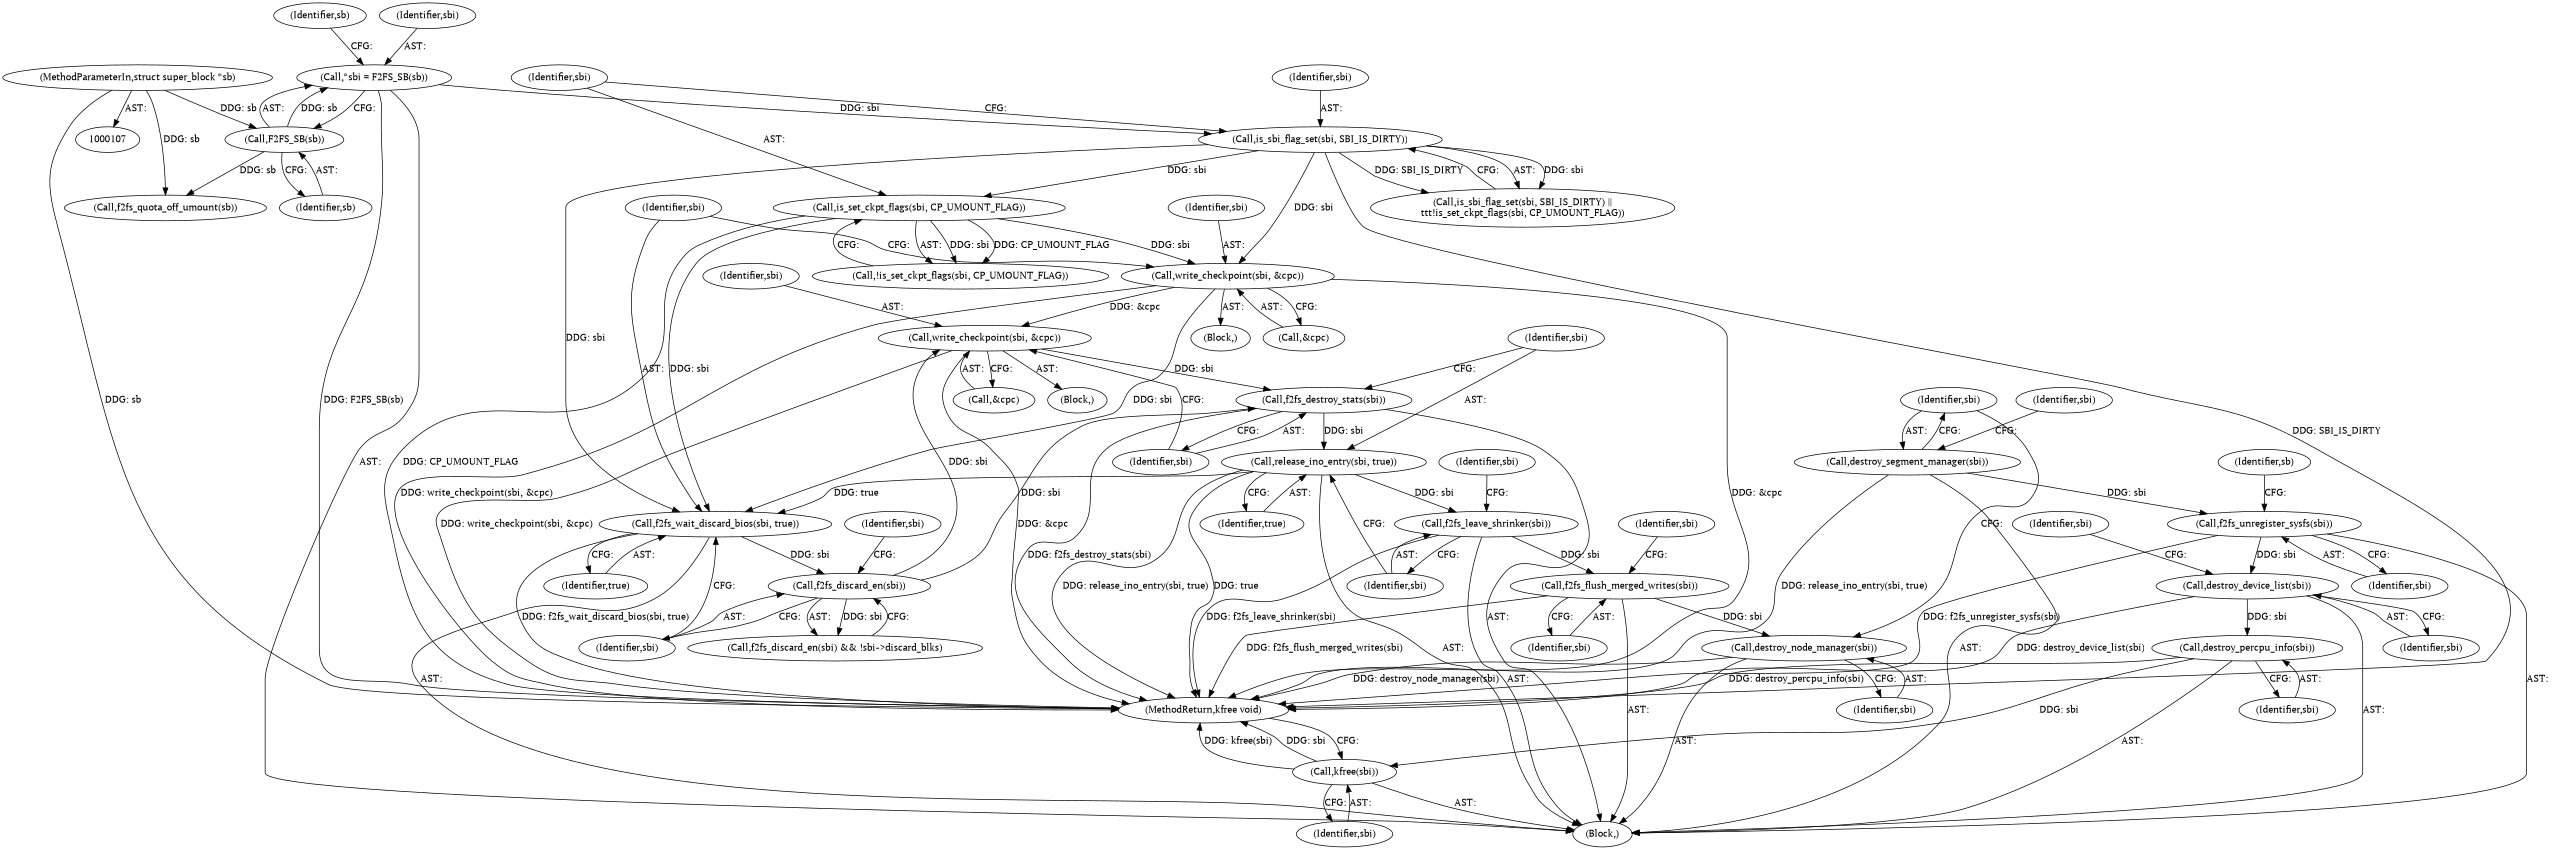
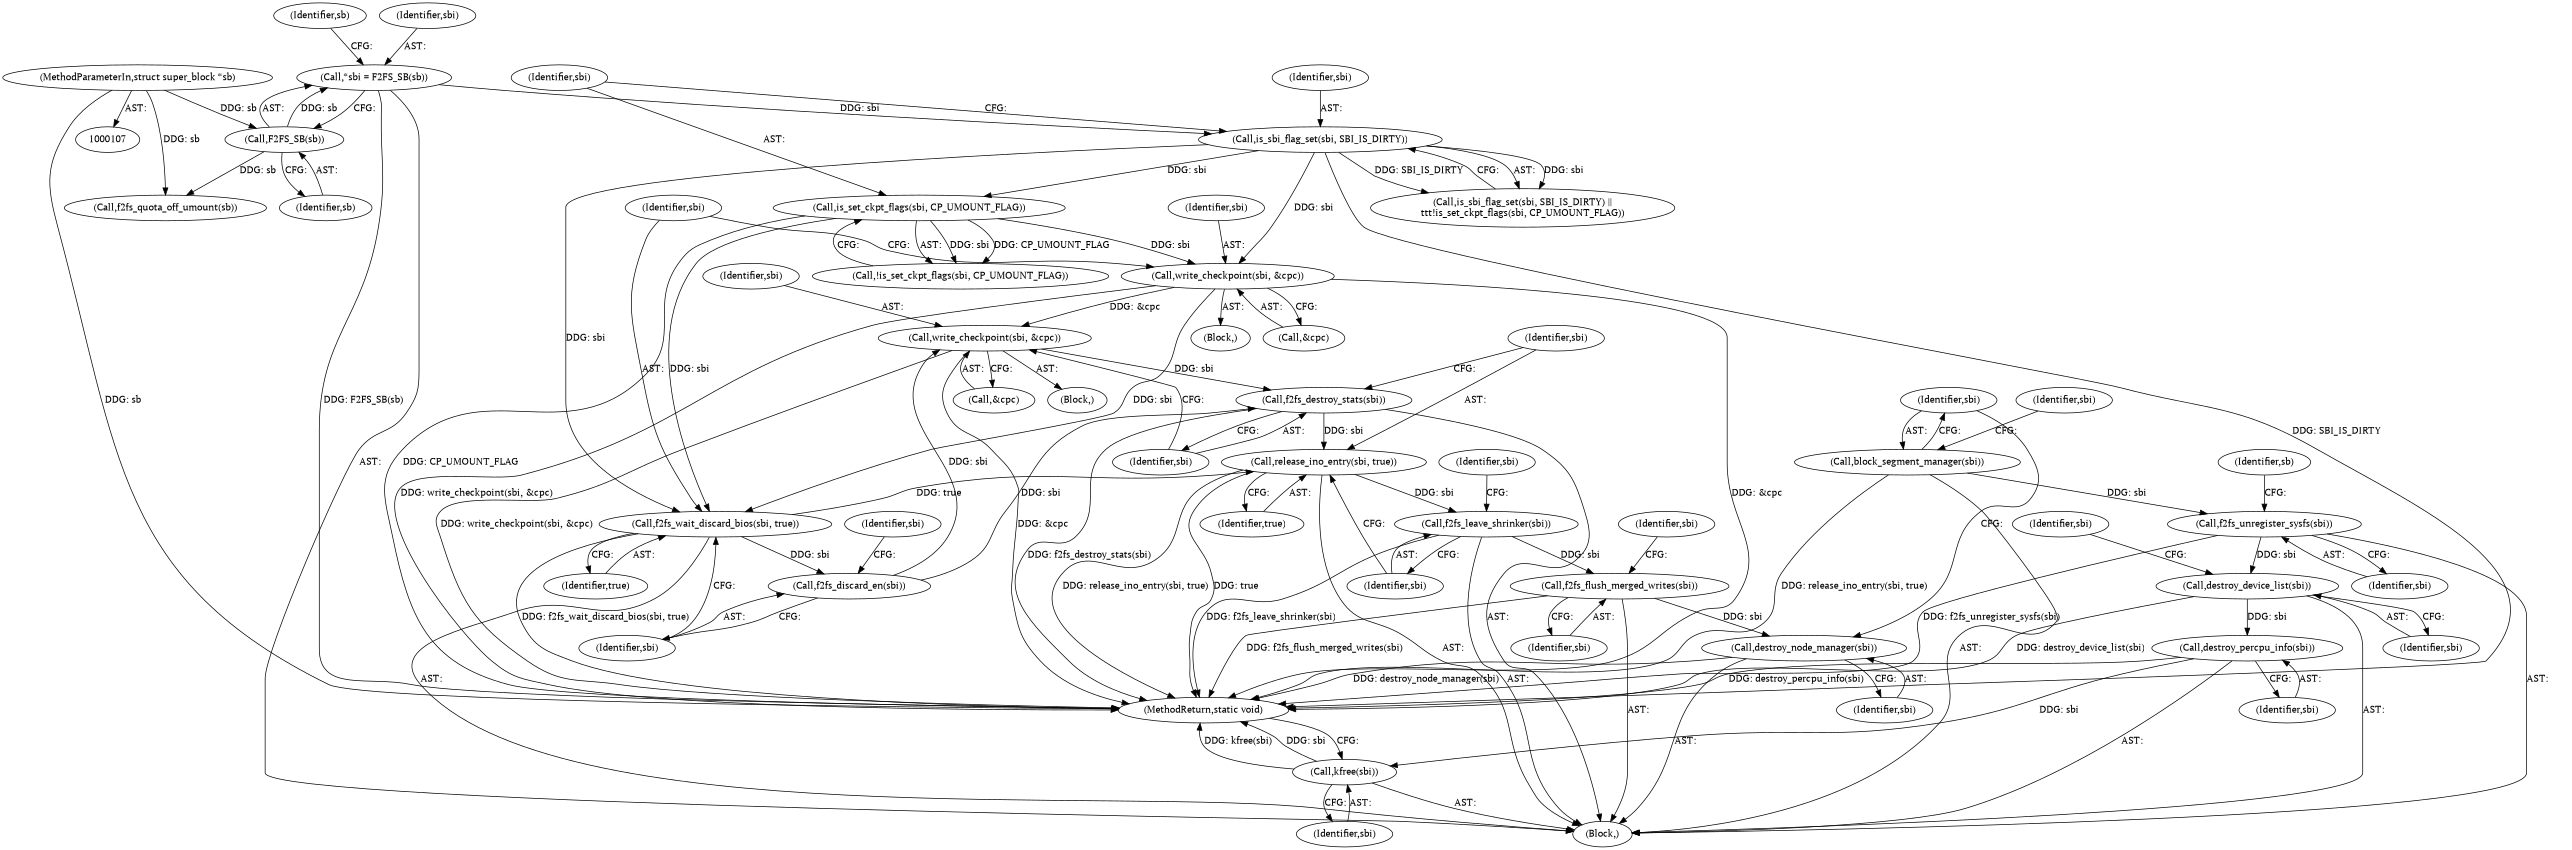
node "(Call,destroy_segment_manager(sbi))": label "(Call,destroy_segment_manager(sbi))" -> "(Call,block_segment_manager(sbi))"
edge "(Call,release_ino_entry(sbi, true))" -> "(Call,f2fs_wait_discard_bios(sbi, true))": reversed
node "(Call,f2fs_discard_en(sbi) && !sbi->discard_blks)": removed
node "(MethodReturn,kfree void)": label "(MethodReturn,kfree void)" -> "(MethodReturn,static void)"
